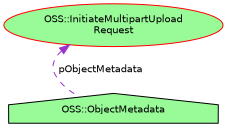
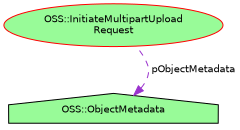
edge "OSS::ObjectMetadata" -> "OSS::InitiateMultipartUpload Request": reversed
